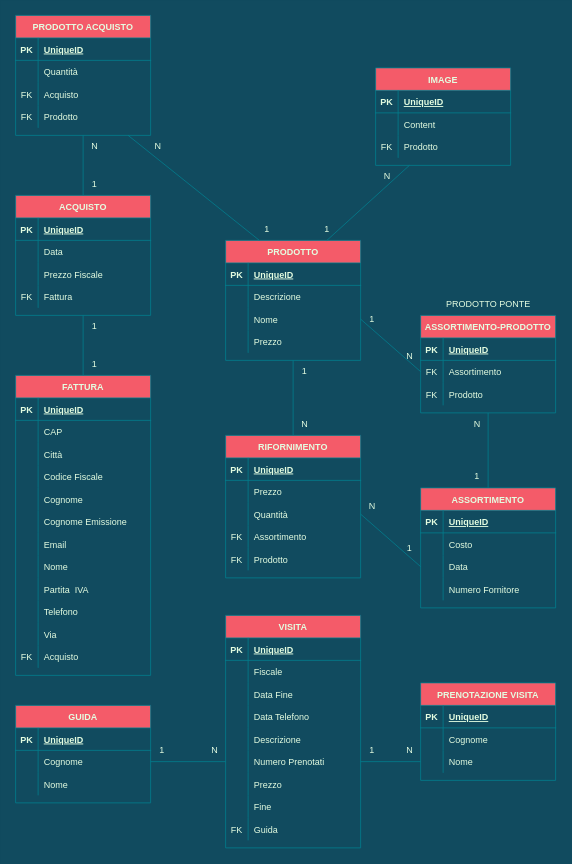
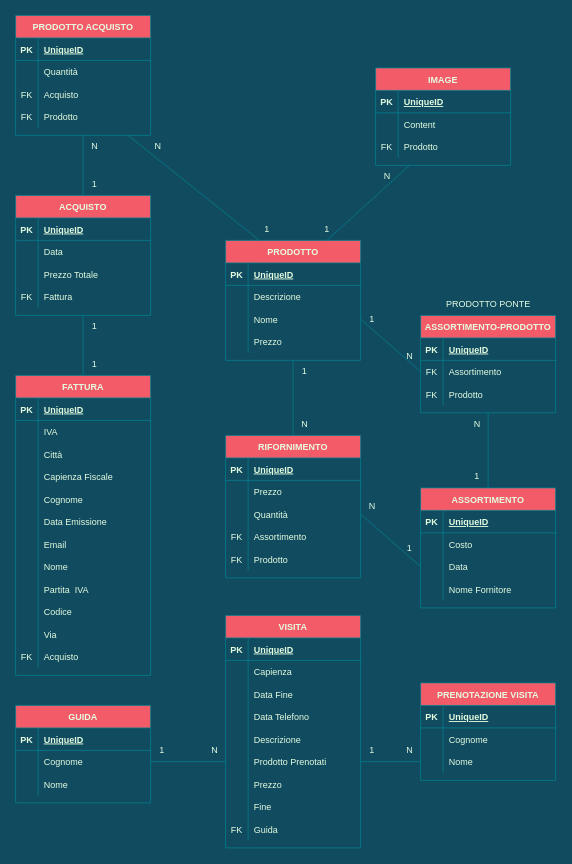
node "Prezzo Fiscale": label "Prezzo Fiscale" -> "Prezzo Totale"
node "CAP": label "CAP" -> "IVA"
node "Codice Fiscale": label "Codice Fiscale" -> "Capienza Fiscale"
node "Cognome Emissione": label "Cognome Emissione" -> "Data Emissione"
node "Numero Fornitore": label "Numero Fornitore" -> "Nome Fornitore"
node "Telefono": label "Telefono" -> "Codice"
node "Fiscale": label "Fiscale" -> "Capienza"
node "Numero Prenotati": label "Numero Prenotati" -> "Prodotto Prenotati"
